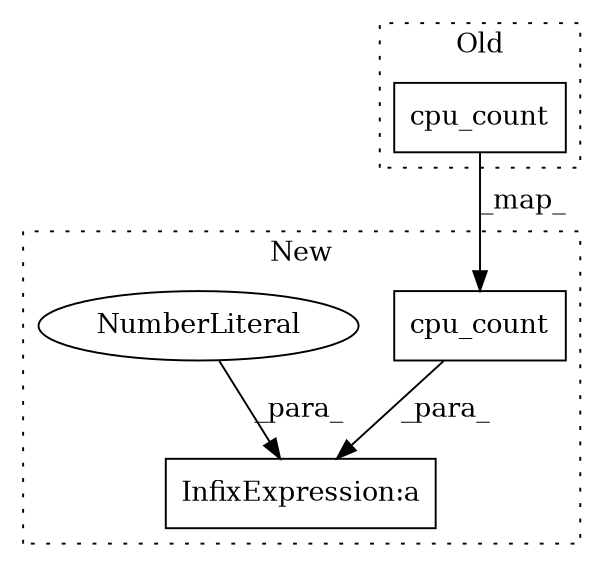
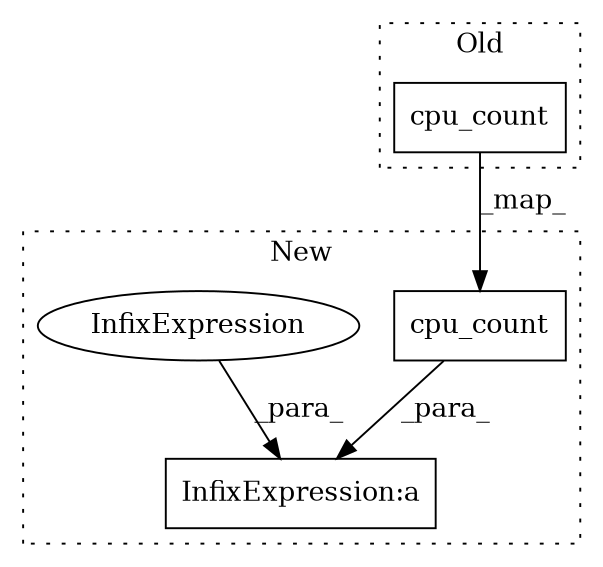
node "NumberLiteral": label "NumberLiteral" -> "InfixExpression"
